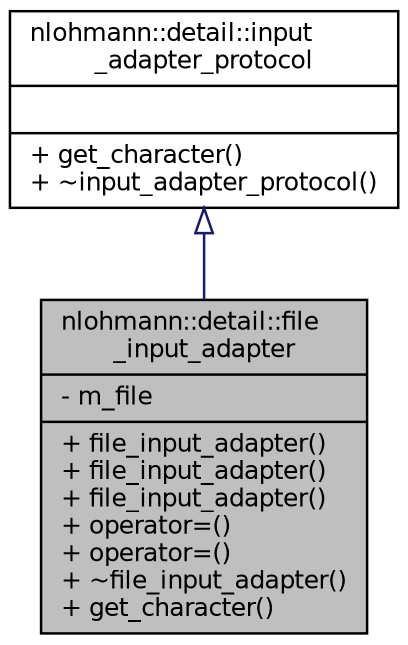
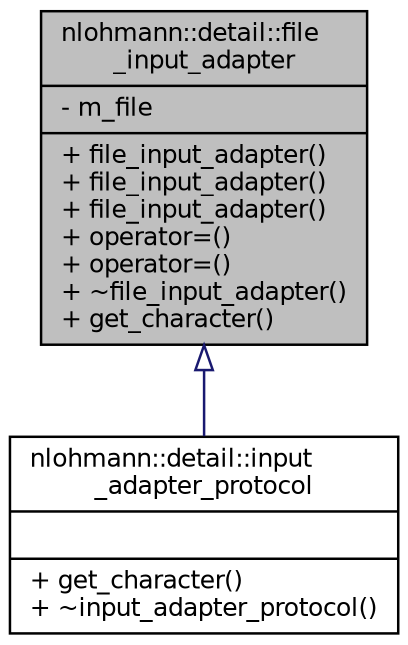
edge "nlohmann::detail::file" -> "nlohmann::detail::input": reversed
